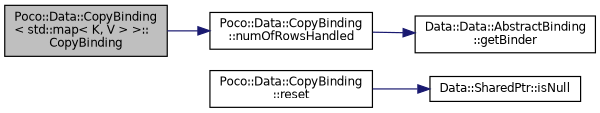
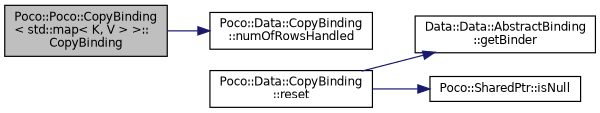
node "Poco::Data::CopyBinding < std::map< K, V > >:: CopyBinding": label "Poco::Data::CopyBinding < std::map< K, V > >:: CopyBinding" -> "Poco::Poco::CopyBinding < std::map< K, V > >:: CopyBinding"
edge "Poco::Data::CopyBinding ::numOfRowsHandled" -> "Data::Data::AbstractBinding ::getBinder": now "Poco::Data::CopyBinding ::reset" -> "Data::Data::AbstractBinding ::getBinder"
node "Data::SharedPtr::isNull": label "Data::SharedPtr::isNull" -> "Poco::SharedPtr::isNull"
